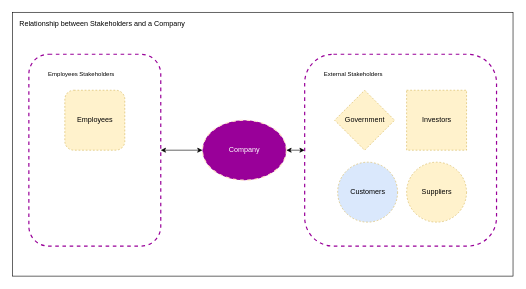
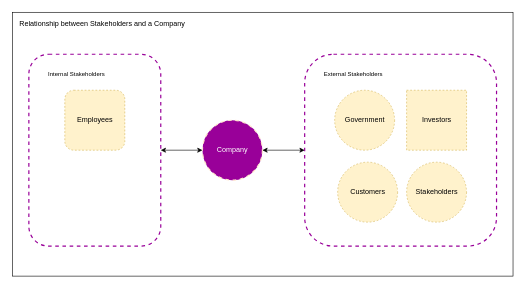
node "Employees Stakeholders": label "Employees Stakeholders" -> "Internal Stakeholders"
node "Government": shape diamond -> ellipse
node "Company": size 84x60 -> 60x60
node "Customers": fillcolor #dae8fc -> #fff2cc
node "Suppliers": label "Suppliers" -> "Stakeholders"
